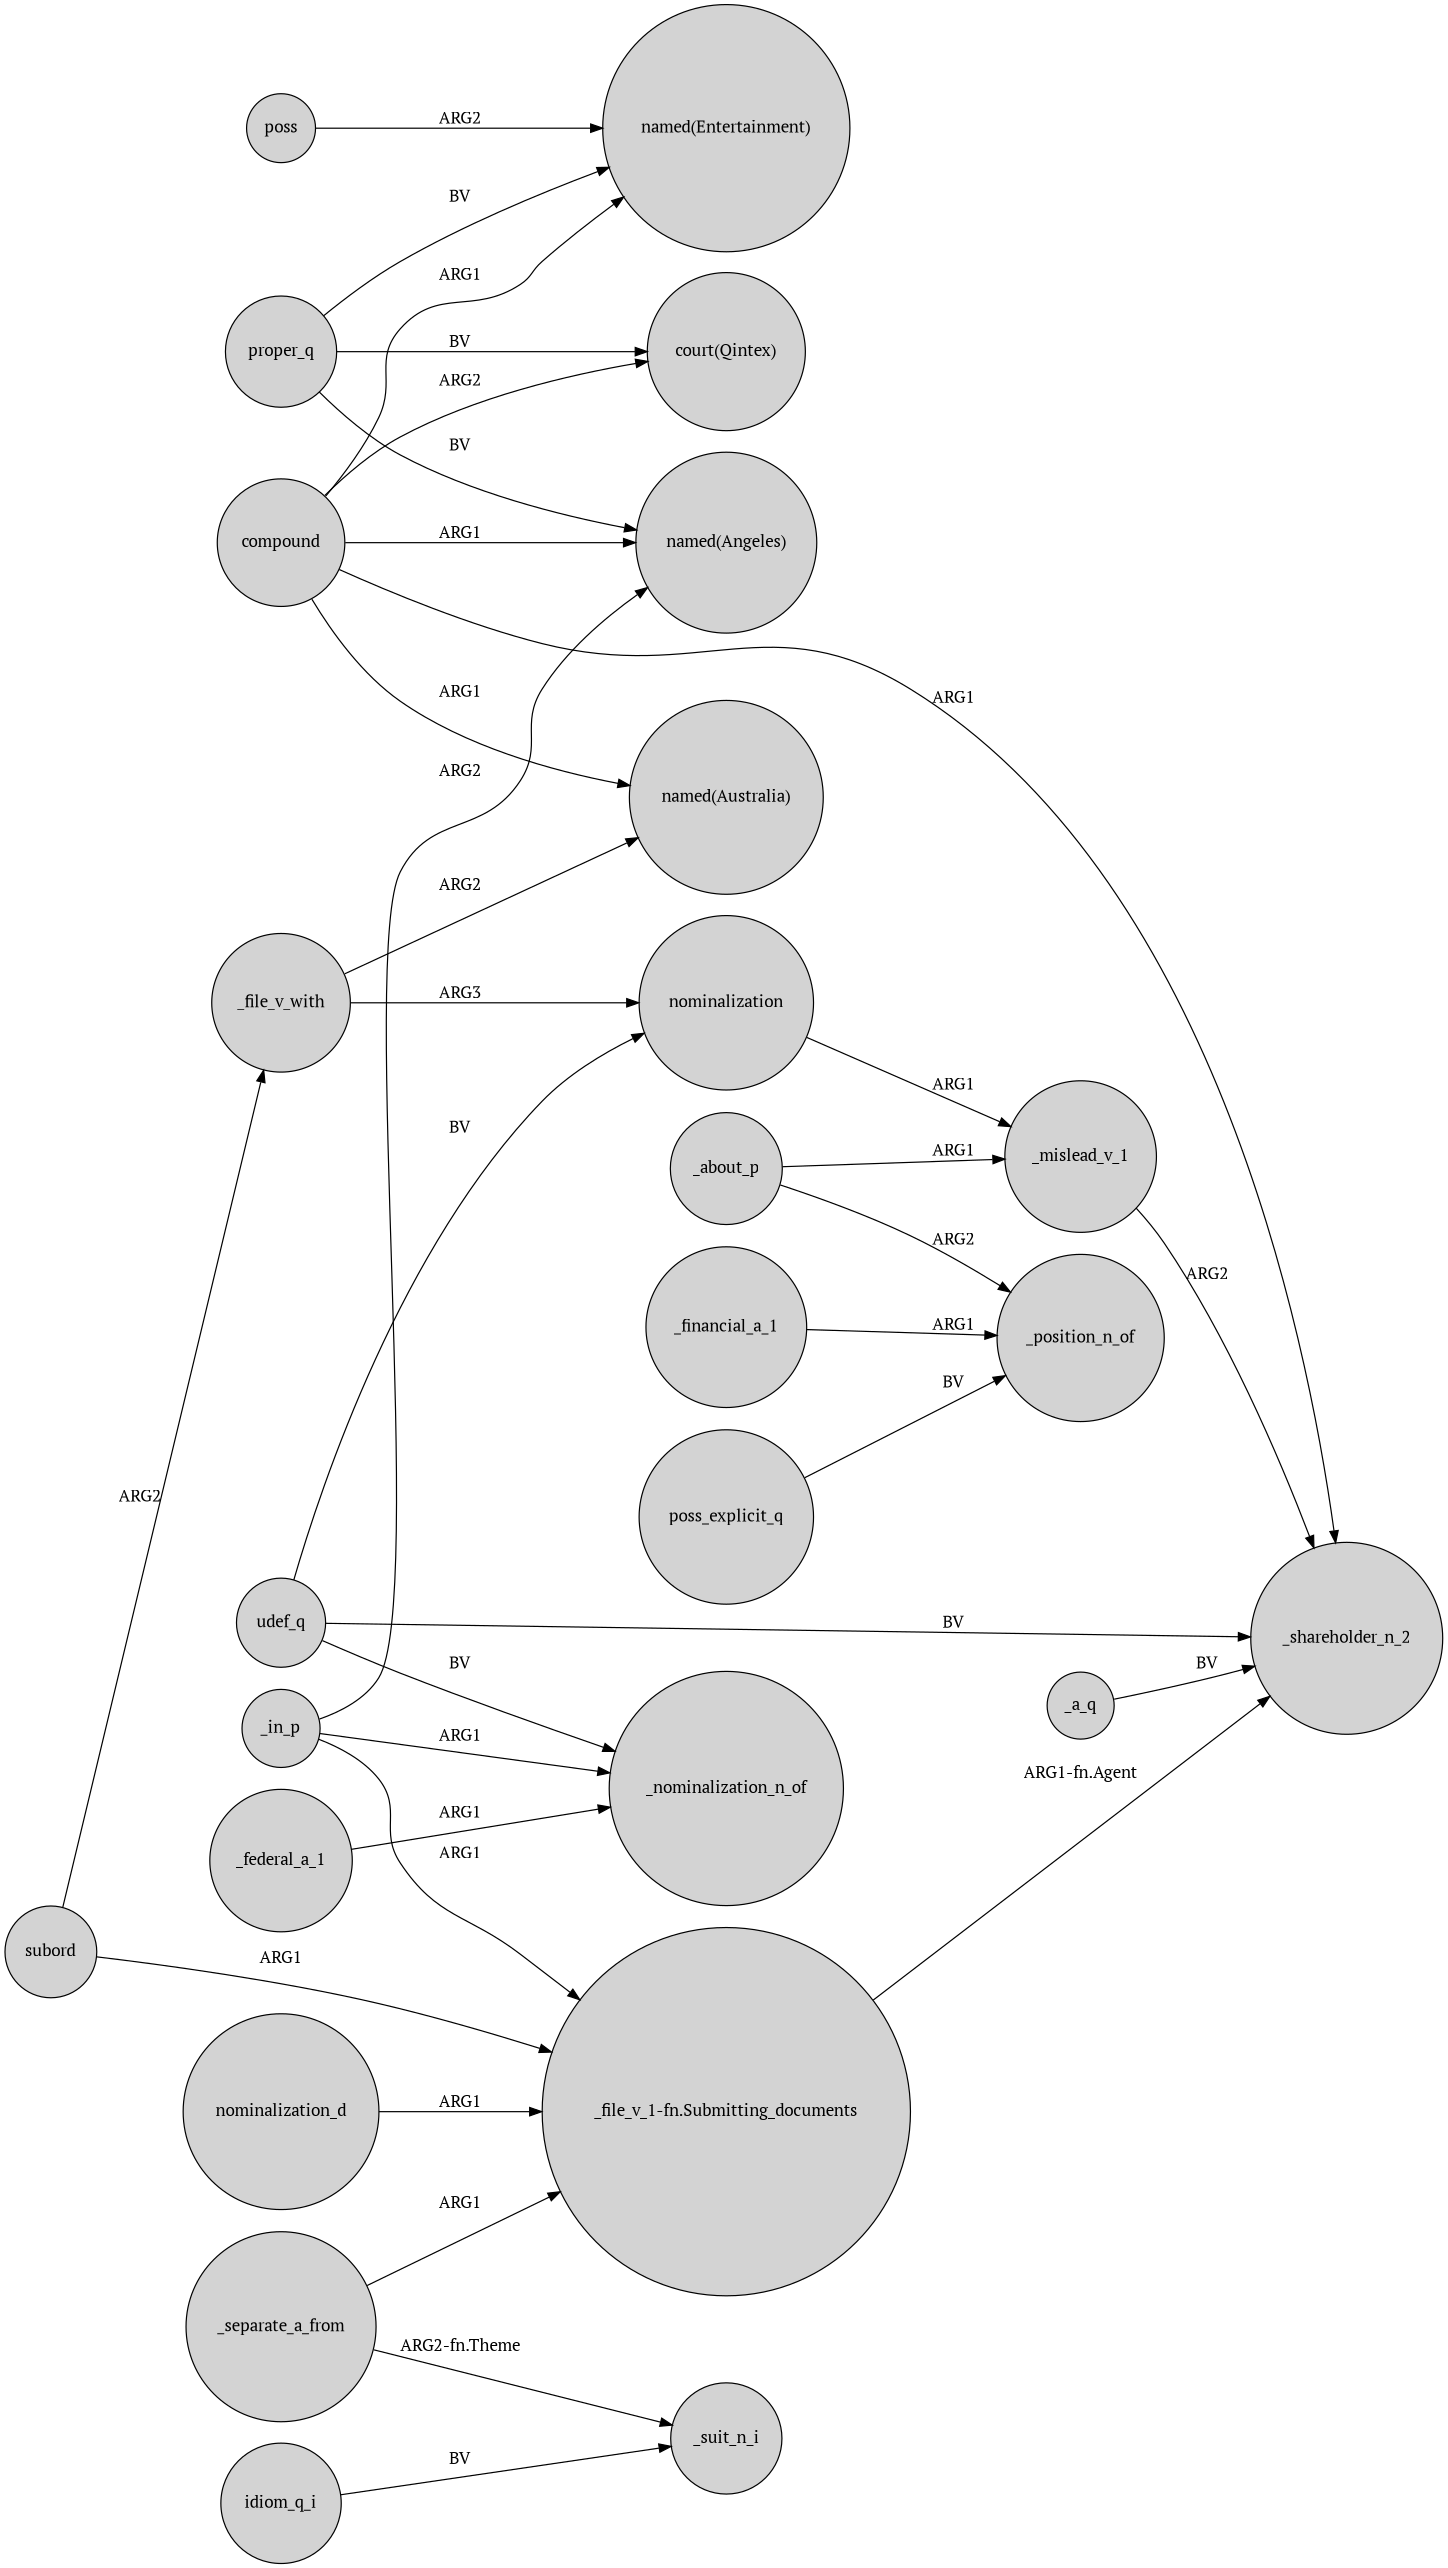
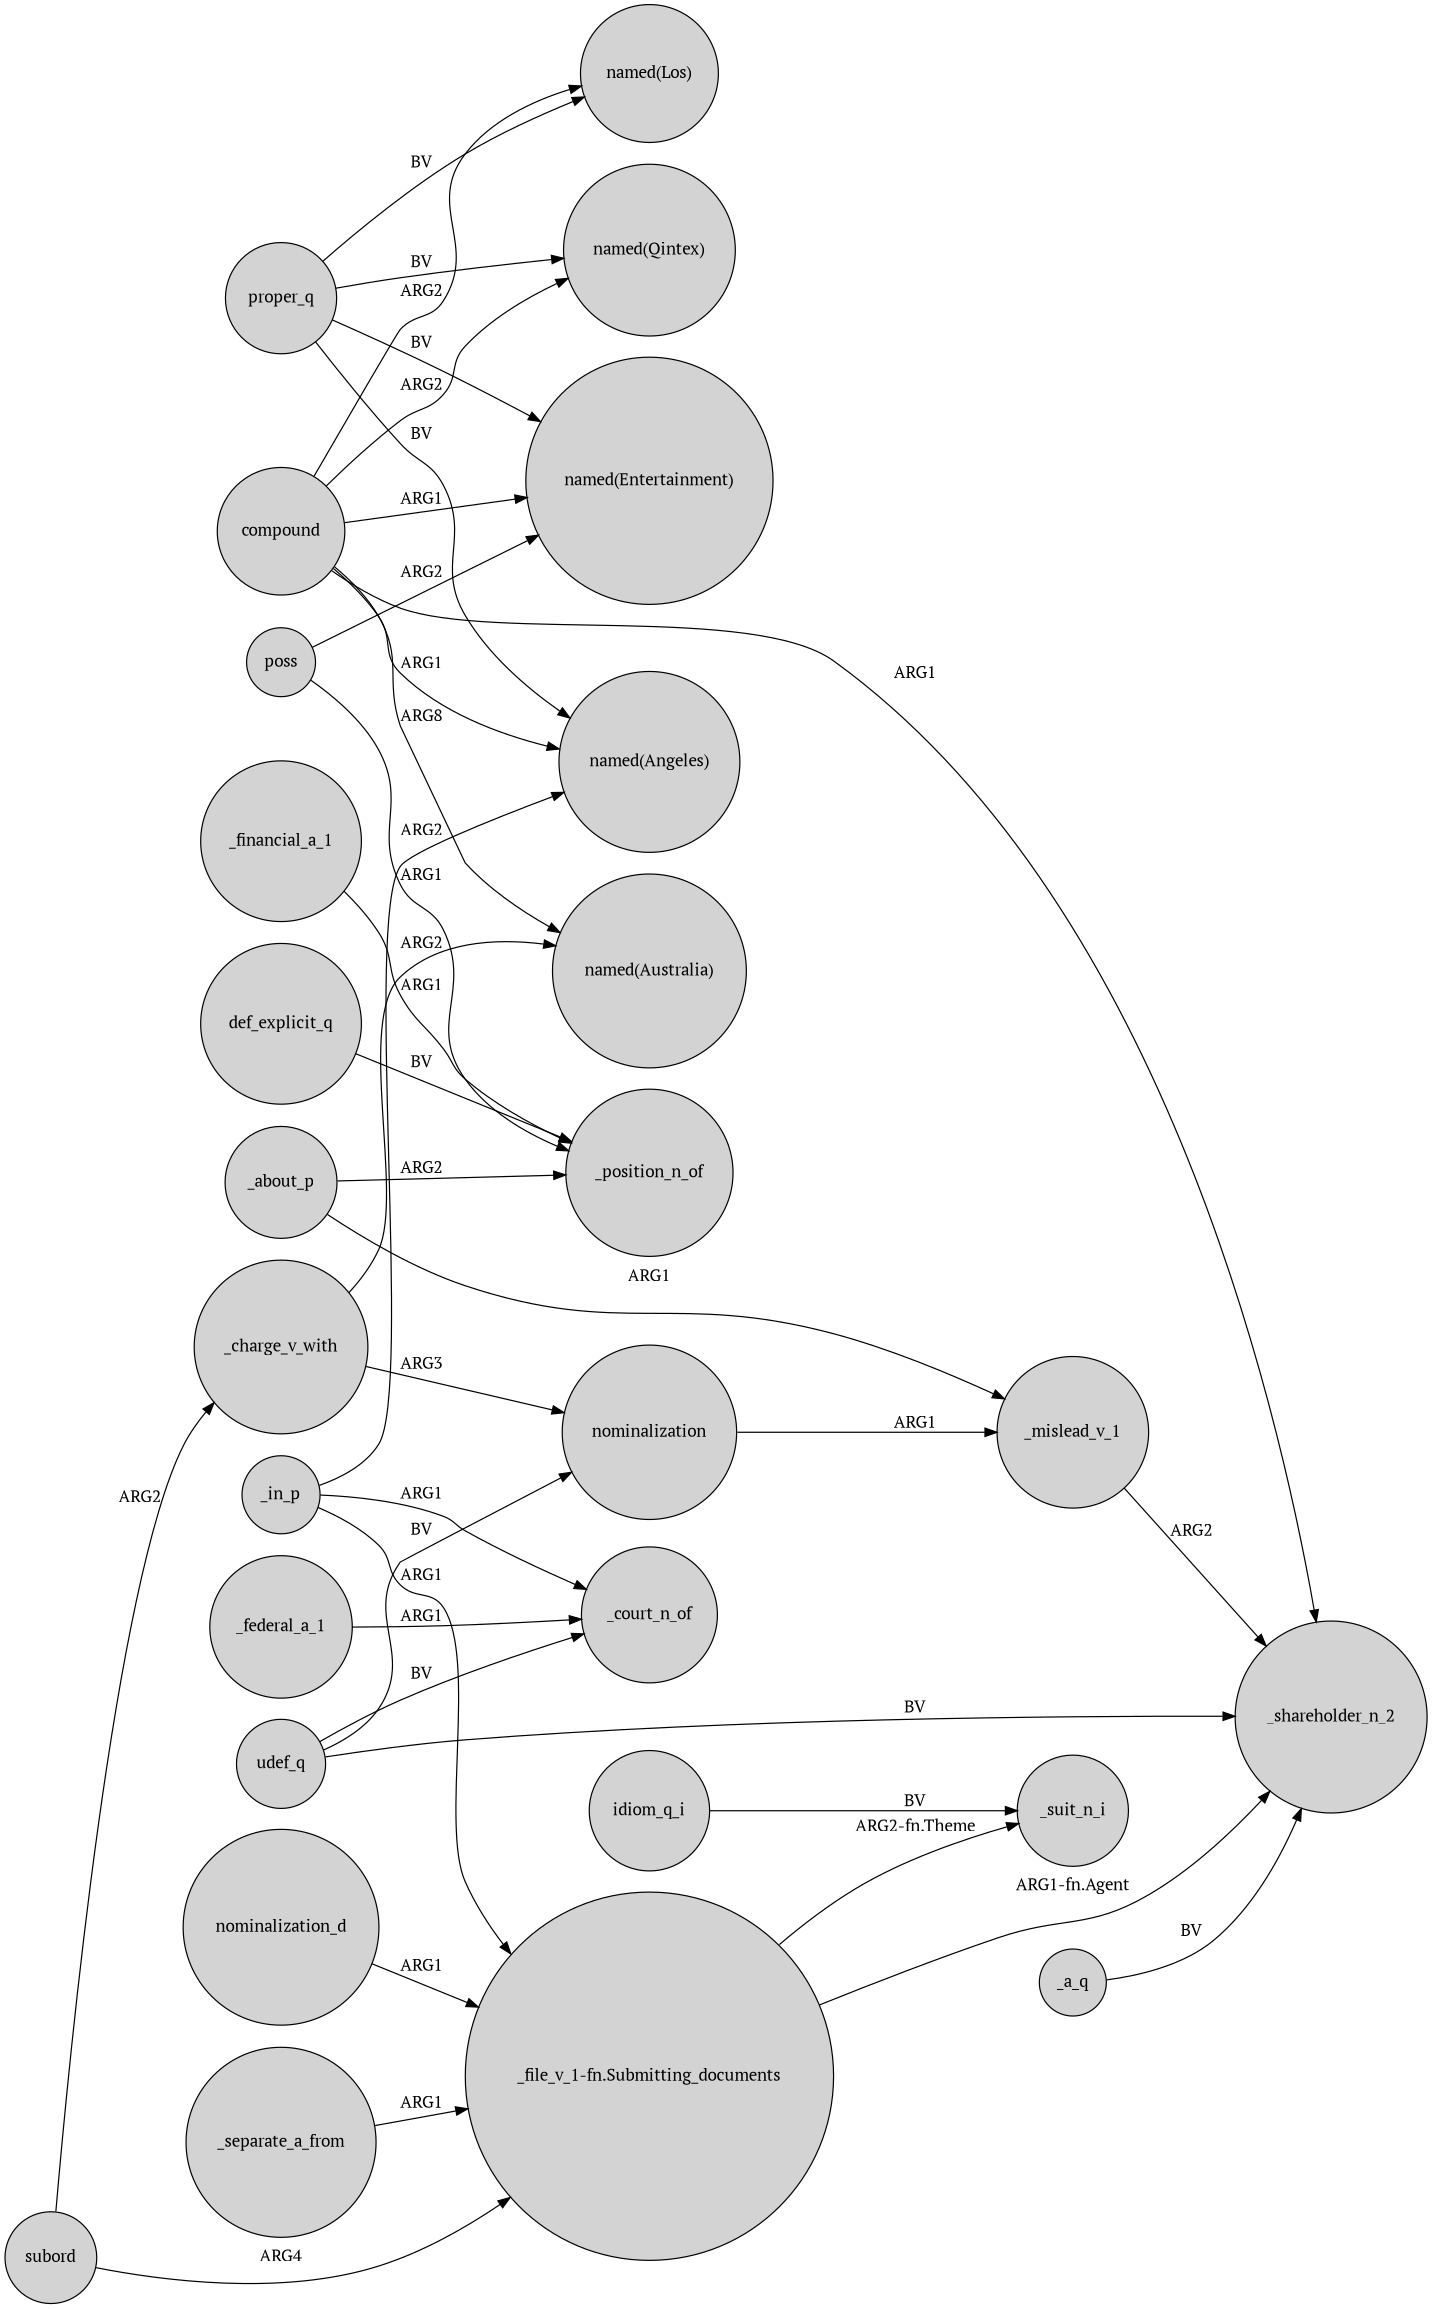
node "named(Los)": added
node "court(Qintex)": label "court(Qintex)" -> "named(Qintex)"
edge "compound" -> "named(Australia)": label "ARG1" -> "ARG8"
edge "poss" -> "_position_n_of": added, label "ARG1"
node "_file_v_with": label "_file_v_with" -> "_charge_v_with"
node "poss_explicit_q": label "poss_explicit_q" -> "def_explicit_q"
node "_nominalization_n_of": label "_nominalization_n_of" -> "_court_n_of"
edge "subord" -> "_file_v_1-fn.Submitting_documents": label "ARG1" -> "ARG4"
edge "_separate_a_from" -> "_suit_n_i": now "_file_v_1-fn.Submitting_documents" -> "_suit_n_i"
